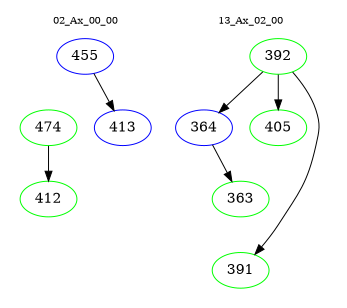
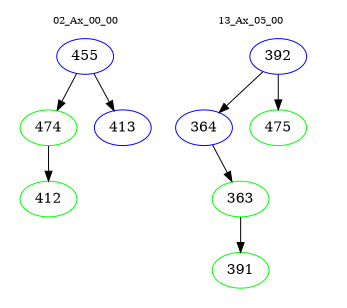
cluster "13_Ax_02_00": label "13_Ax_02_00" -> "13_Ax_05_00"
node "392": color green -> blue
edge "455" -> "474": added
node "405": label "405" -> "475"
edge "392" -> "391": now "363" -> "391"
